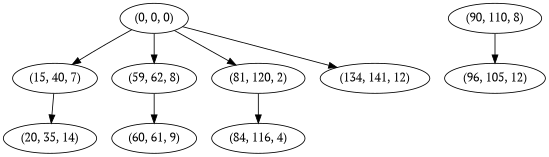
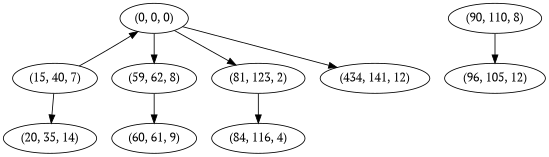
edge "(0, 0, 0)" -> "(15, 40, 7)": reversed
node "(81, 120, 2)": label "(81, 120, 2)" -> "(81, 123, 2)"
node "(134, 141, 12)": label "(134, 141, 12)" -> "(434, 141, 12)"
